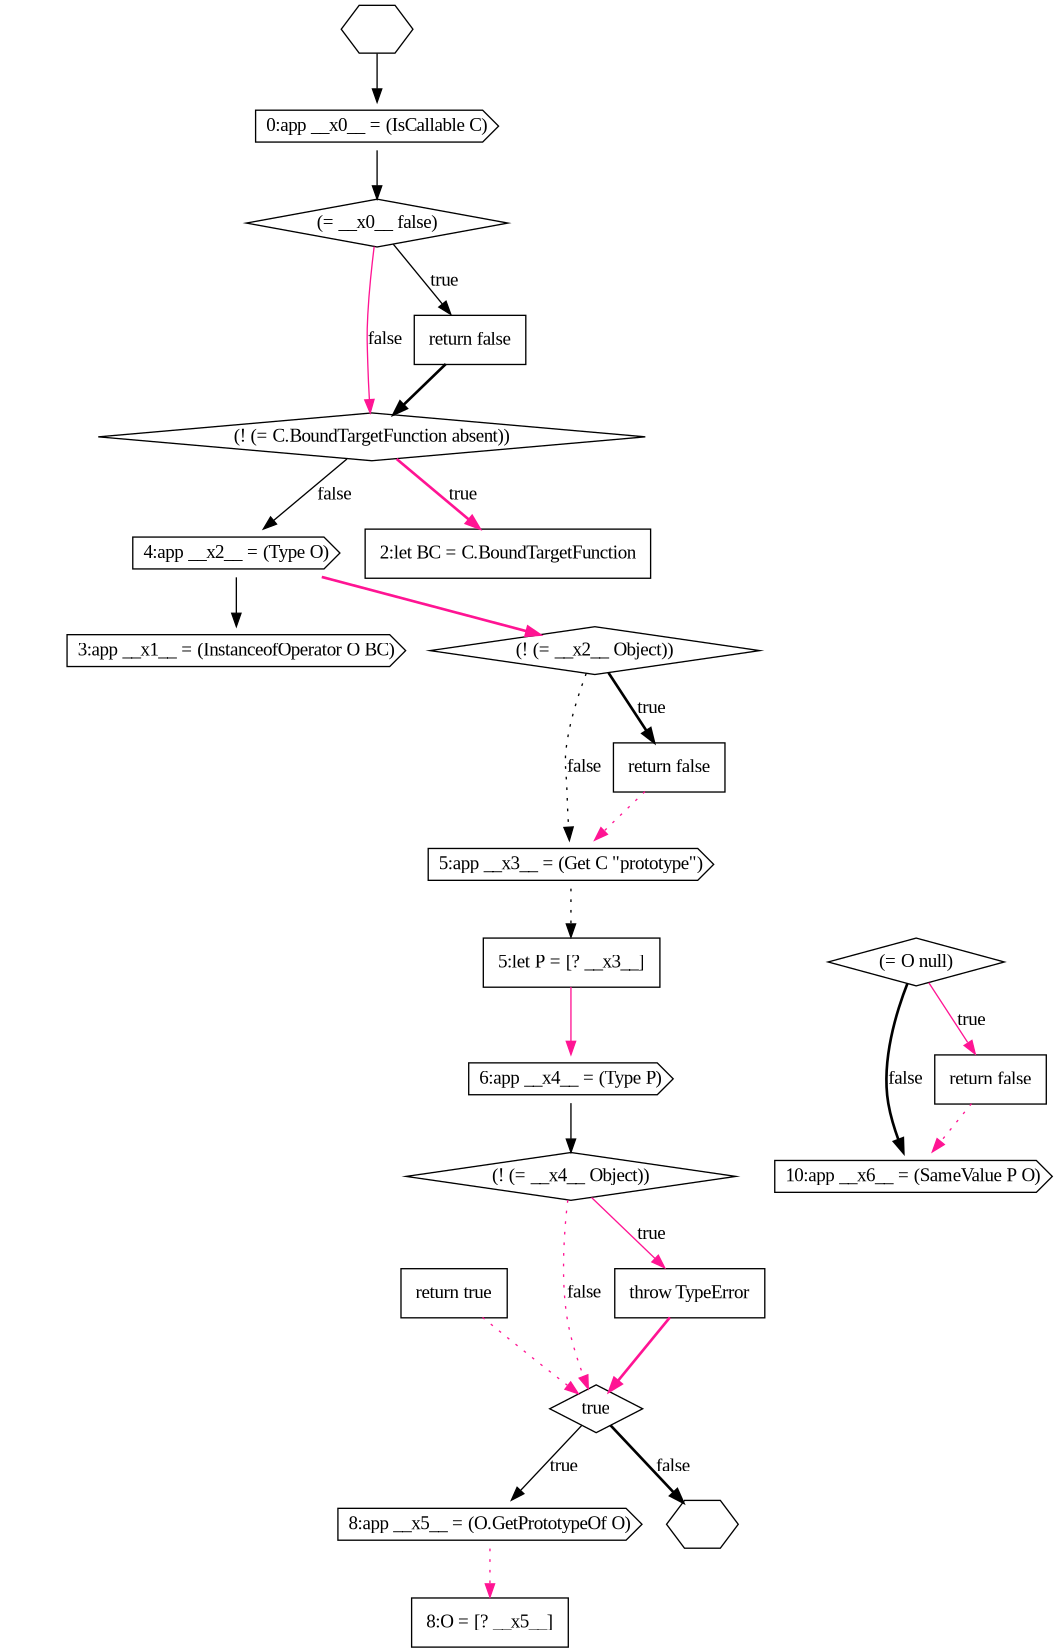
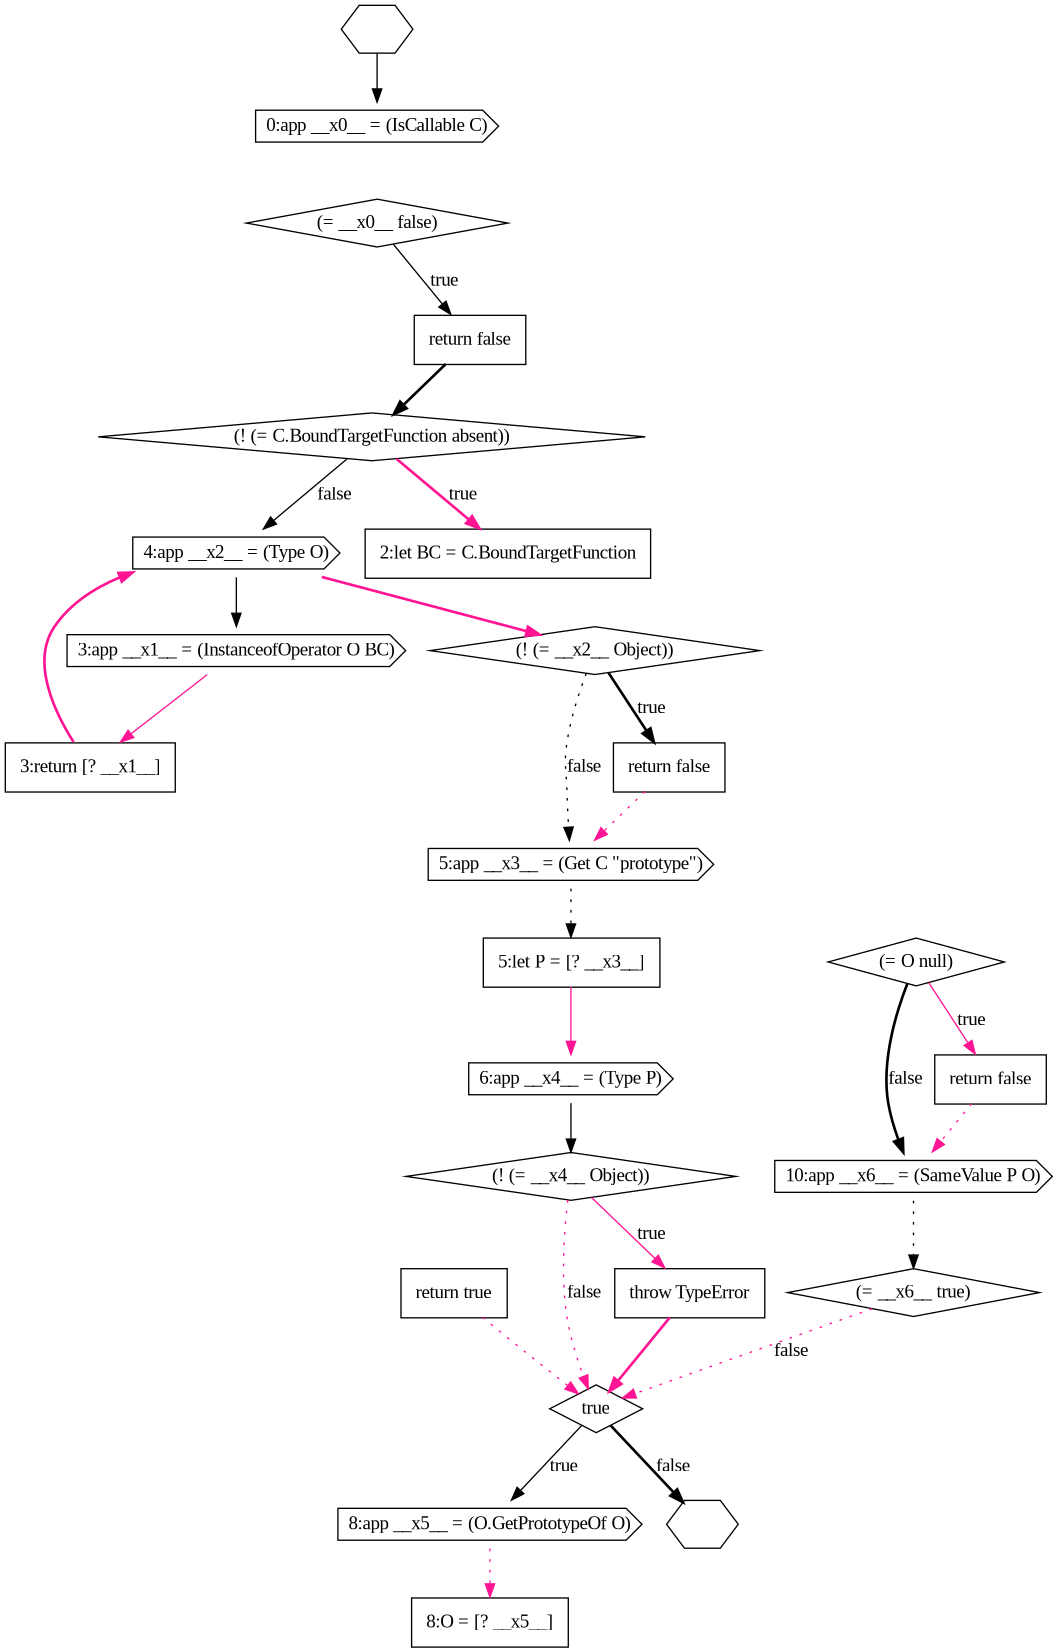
edge "0:app __x0__ = (IsCallable C)" -> "(= __x0__ false)": removed
edge "(= __x0__ false)" -> "(! (= C.BoundTargetFunction absent))": removed, label "false"
node "3:return [? __x1__]": added
node "(= __x6__ true)": added
